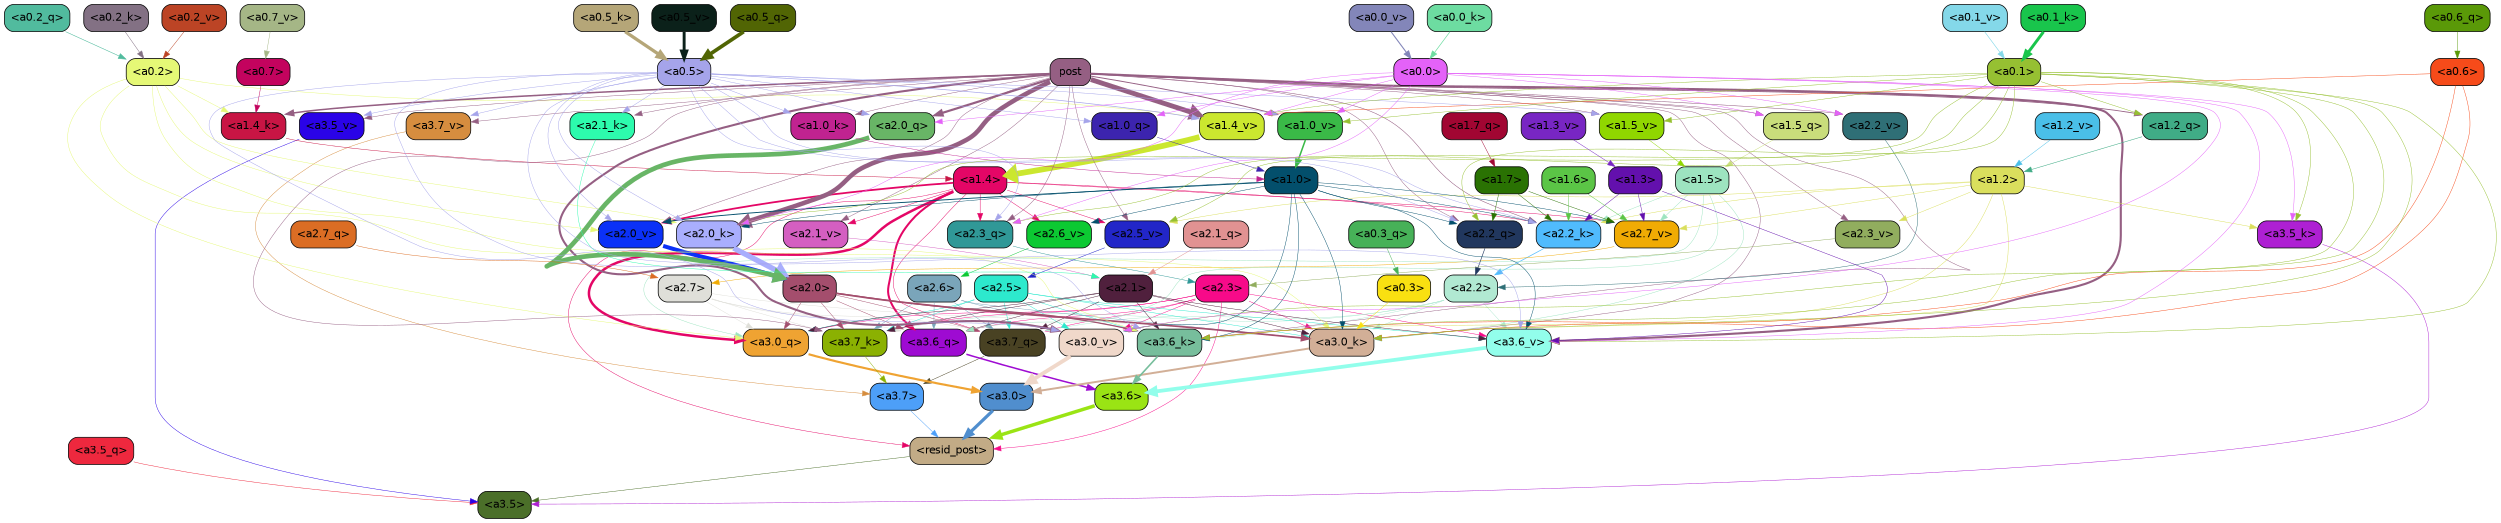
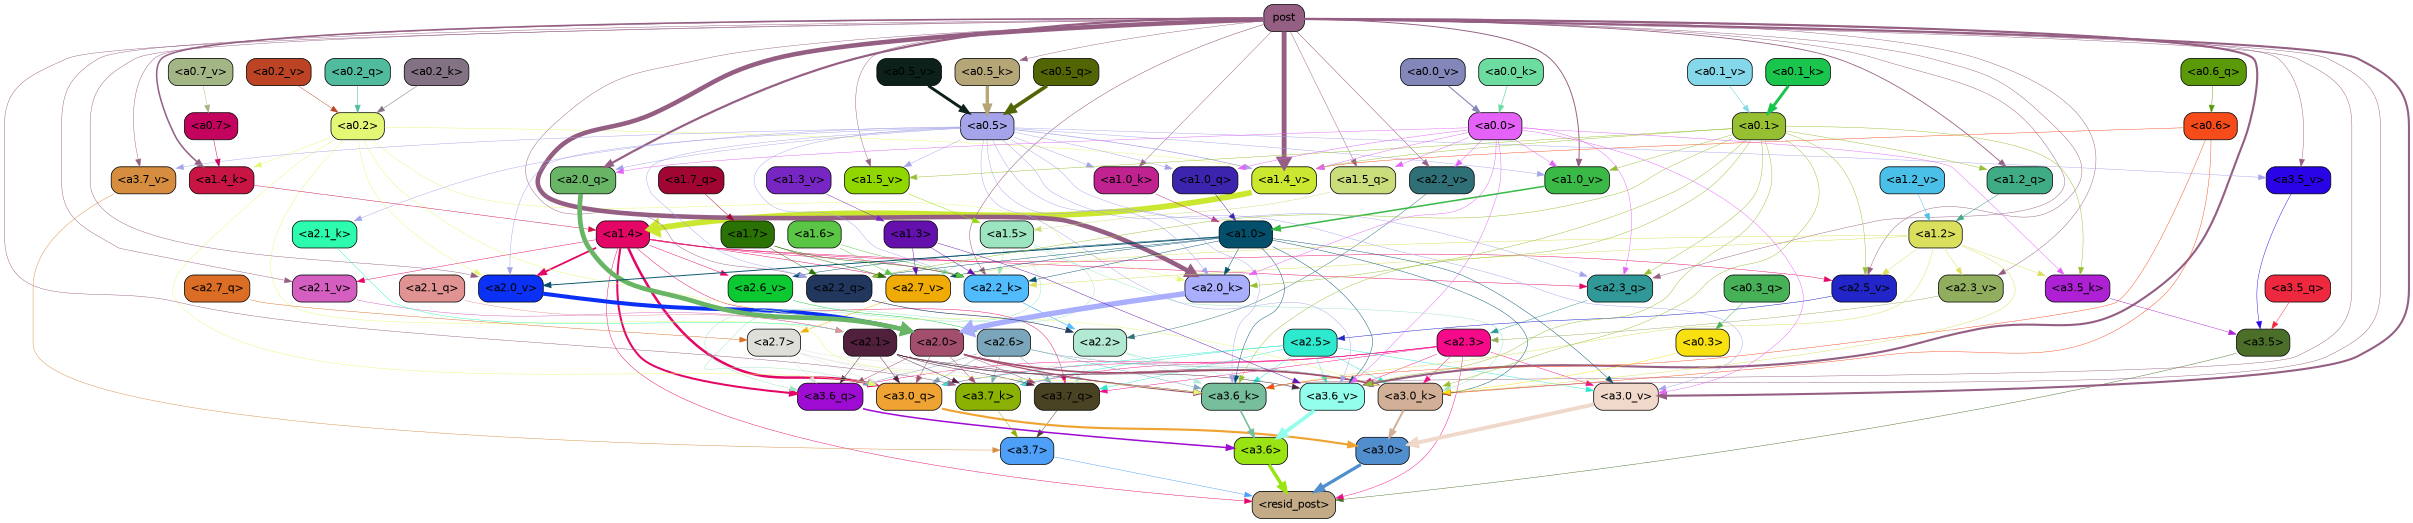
edge "post" -> "<a2.1_k>": now "post" -> "<a0.5_k>"
edge "<a0.1>" -> "<a3.0_v>": removed
edge "<a2.6>" -> "<a3.0_q>": added
edge "<resid_post>" -> "<a3.5>": reversed
